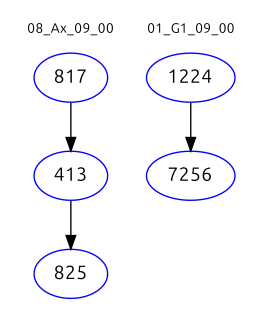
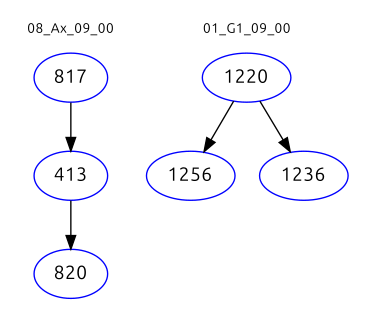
node "1224": label "1224" -> "1220"
node "7256": label "7256" -> "1256"
node "1236": added
node "825": label "825" -> "820"
